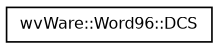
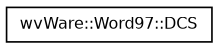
node "wvWare::Word96::DCS": label "wvWare::Word96::DCS" -> "wvWare::Word97::DCS"
